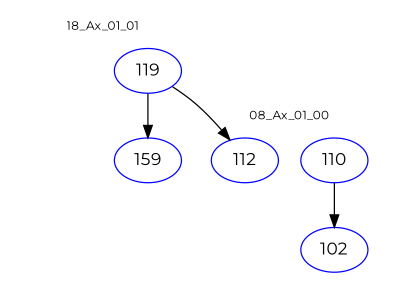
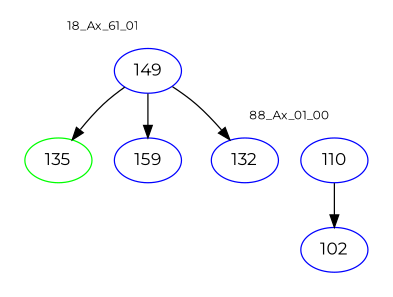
cluster "18_Ax_01_01": label "18_Ax_01_01" -> "18_Ax_61_01"
node "119": label "119" -> "149"
cluster "08_Ax_01_00": label "08_Ax_01_00" -> "88_Ax_01_00"
node "135": added
node "112": label "112" -> "132"
